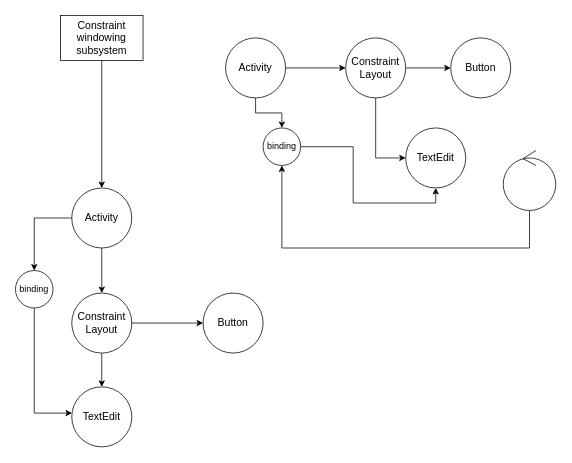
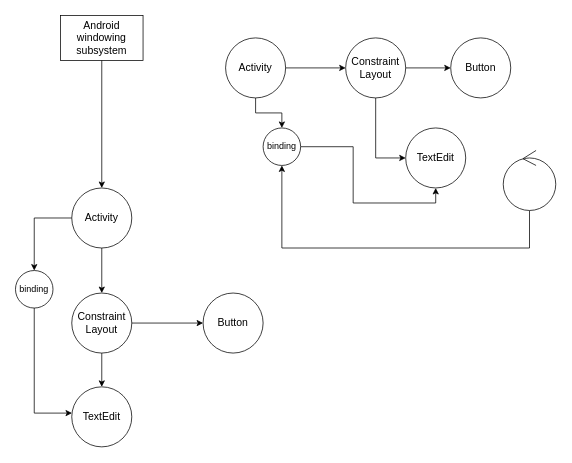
node "Constraint windowing subsystem": label "Constraint windowing subsystem" -> "Android windowing subsystem"
